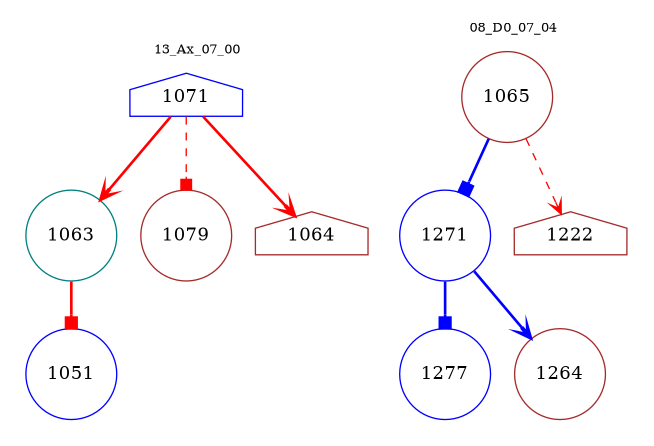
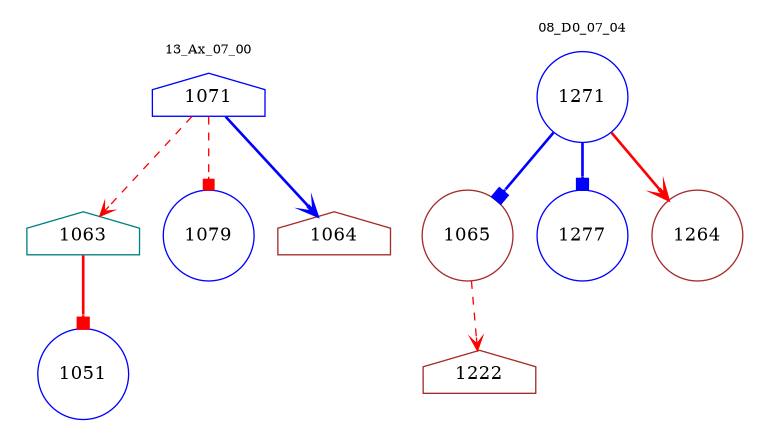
edge "1071" -> "1063": style bold -> dashed
edge "1065" -> "1271": reversed
edge "1071" -> "1064": color red -> blue
node "1063": shape circle -> house
node "1079": color brown -> blue
edge "1271" -> "1264": color blue -> red
